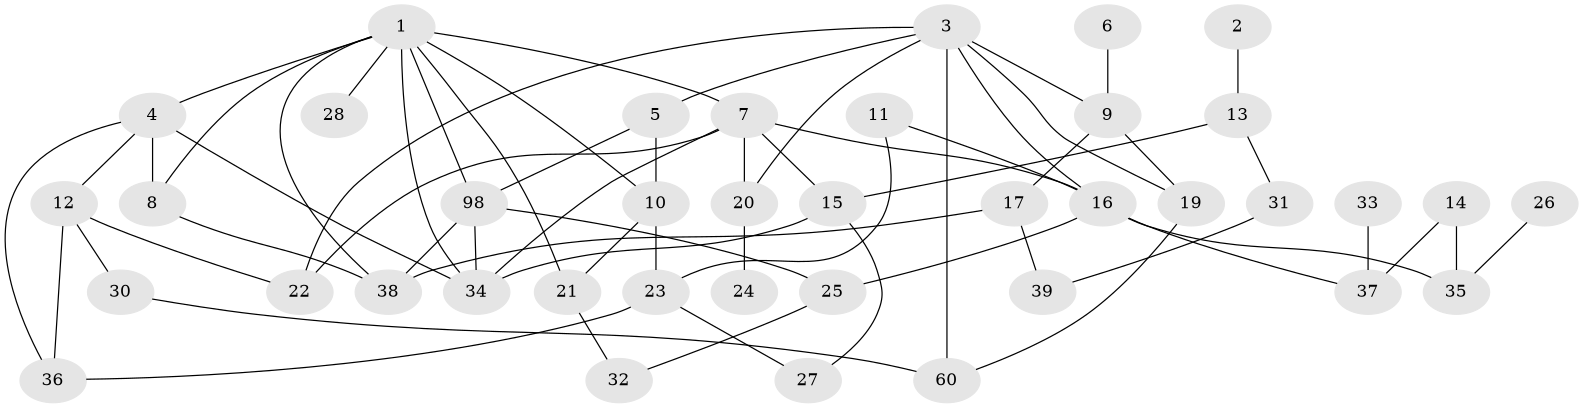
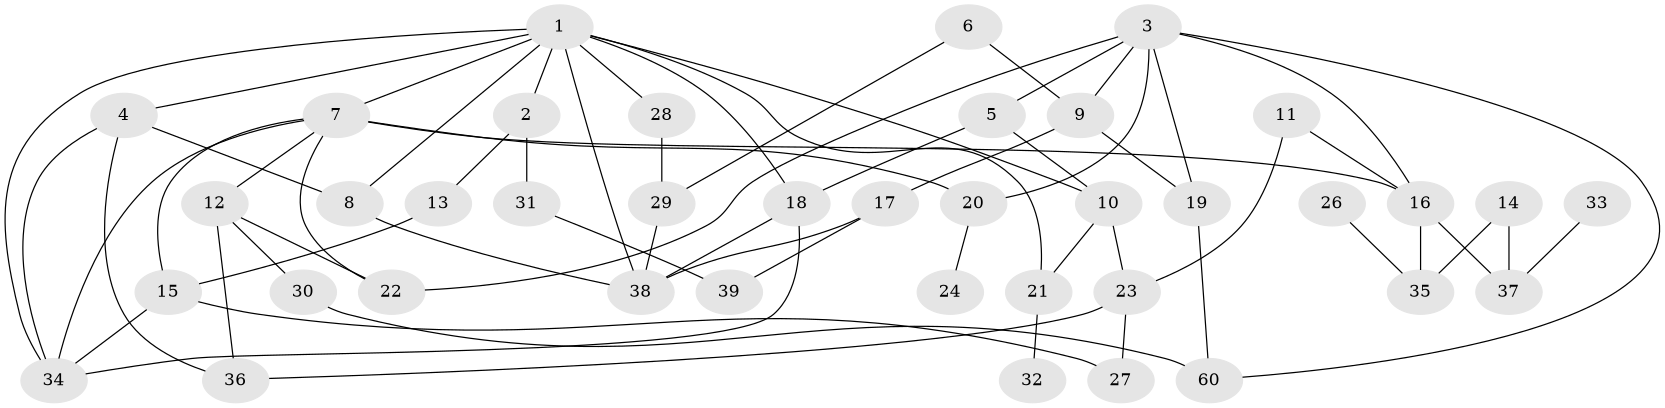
edge "1" -- "2": added
edge "4" -- "12": now "7" -- "12"
edge "13" -- "31": now "2" -- "31"
node "98": label "98" -> "18"
node "29": added
node "25": removed
